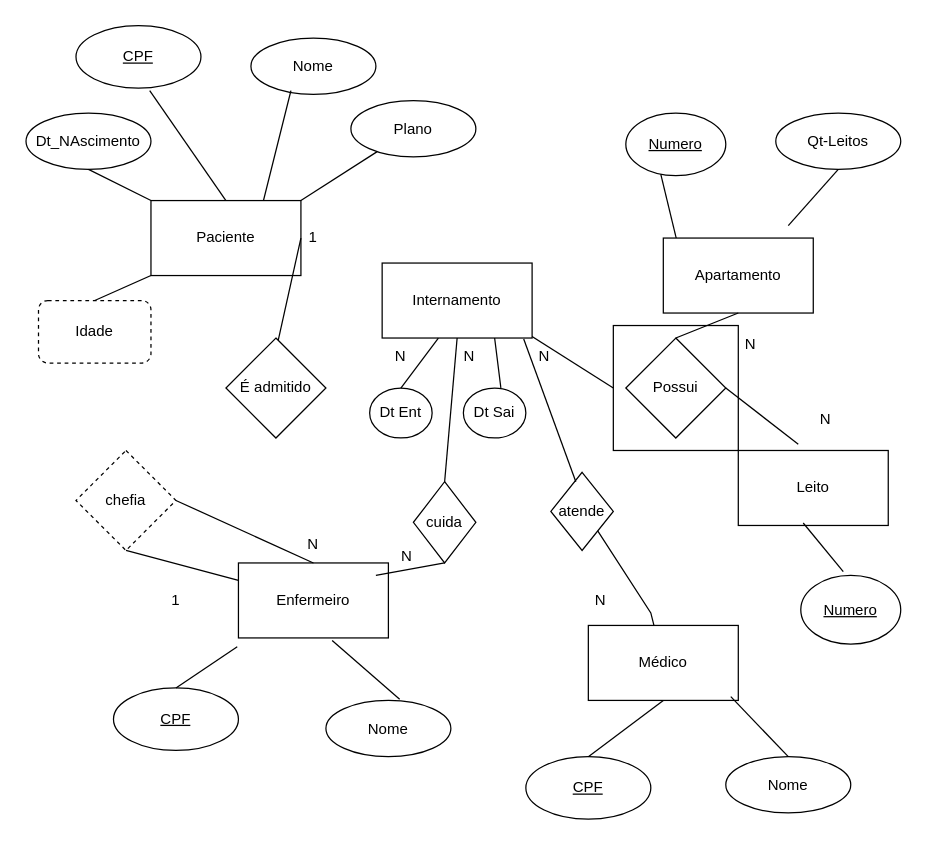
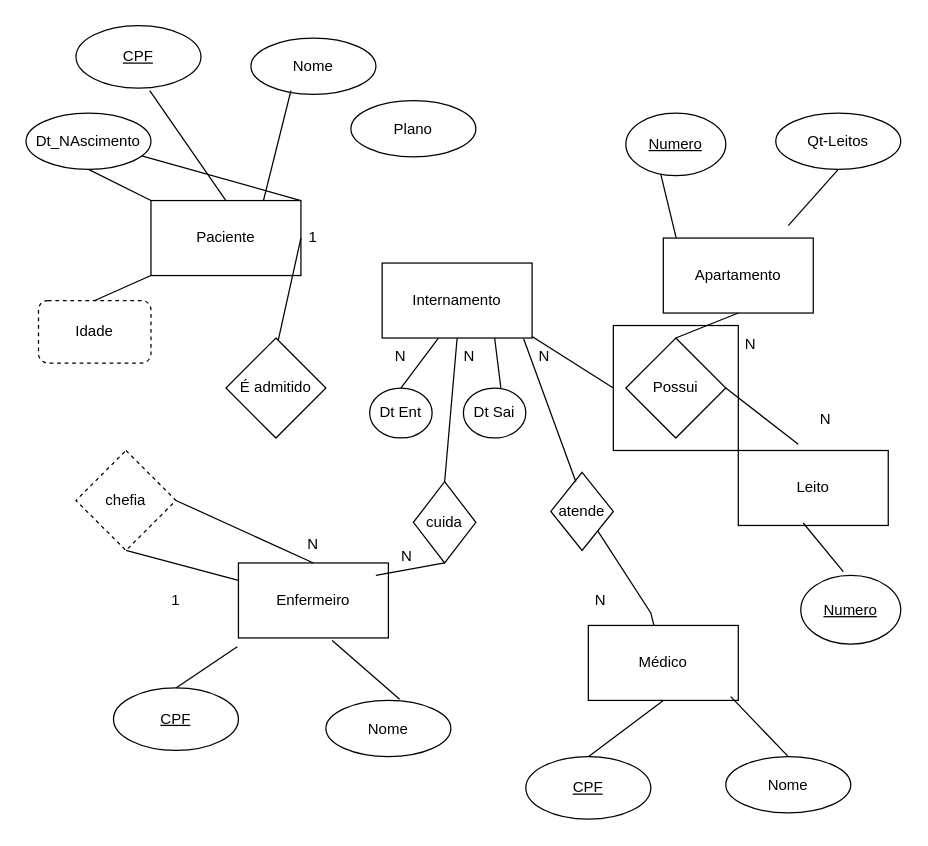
edge "Plano" -- "Paciente": now "Dt_NAscimento" -- "Paciente"
